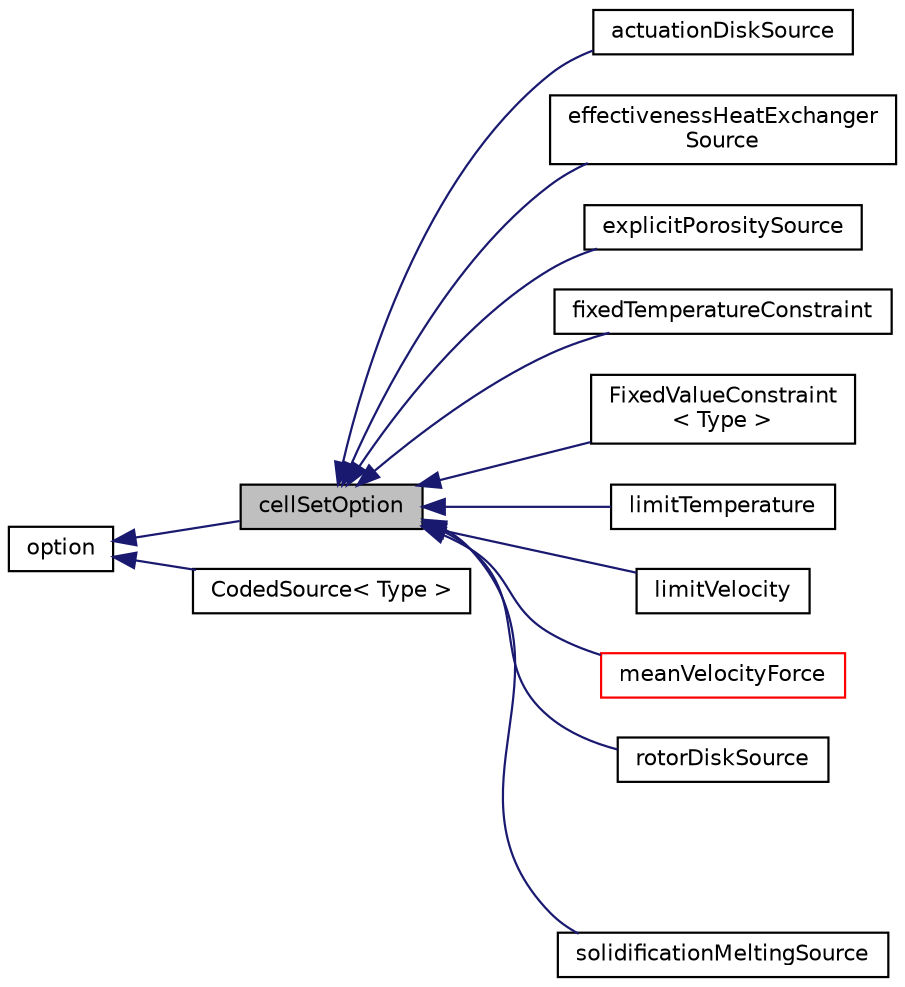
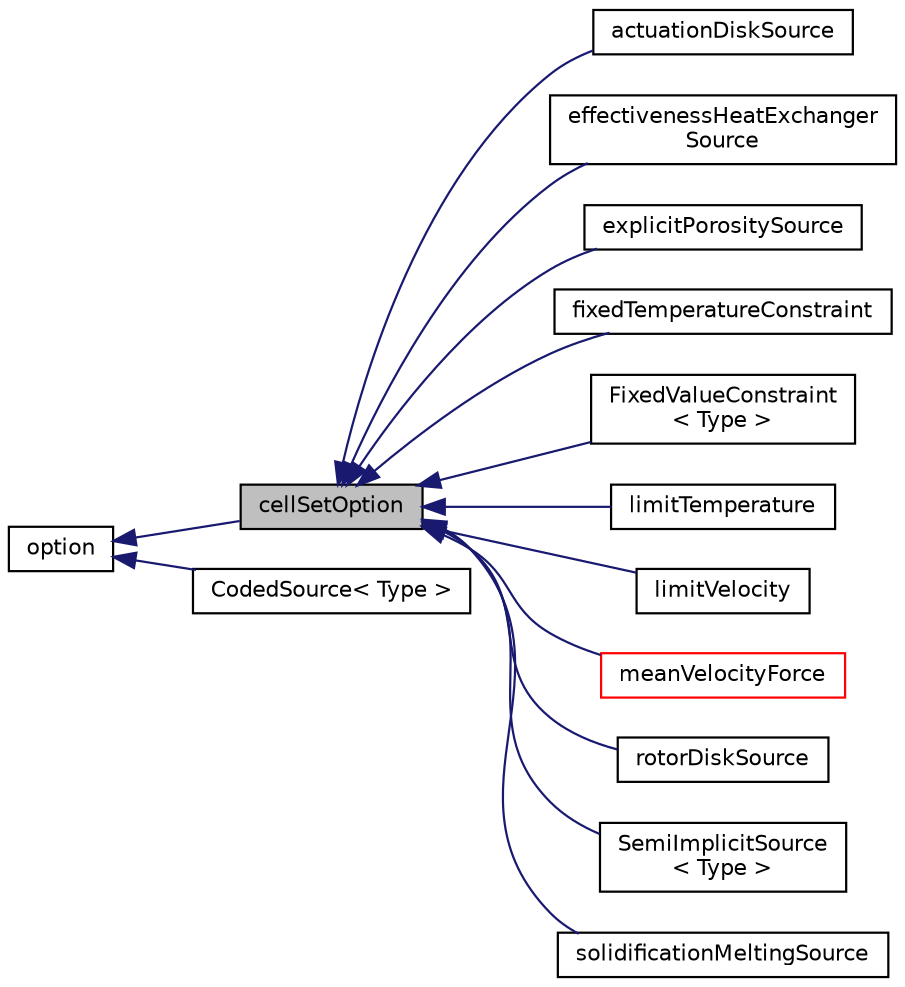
node "SemiImplicitSource < Type >": added
